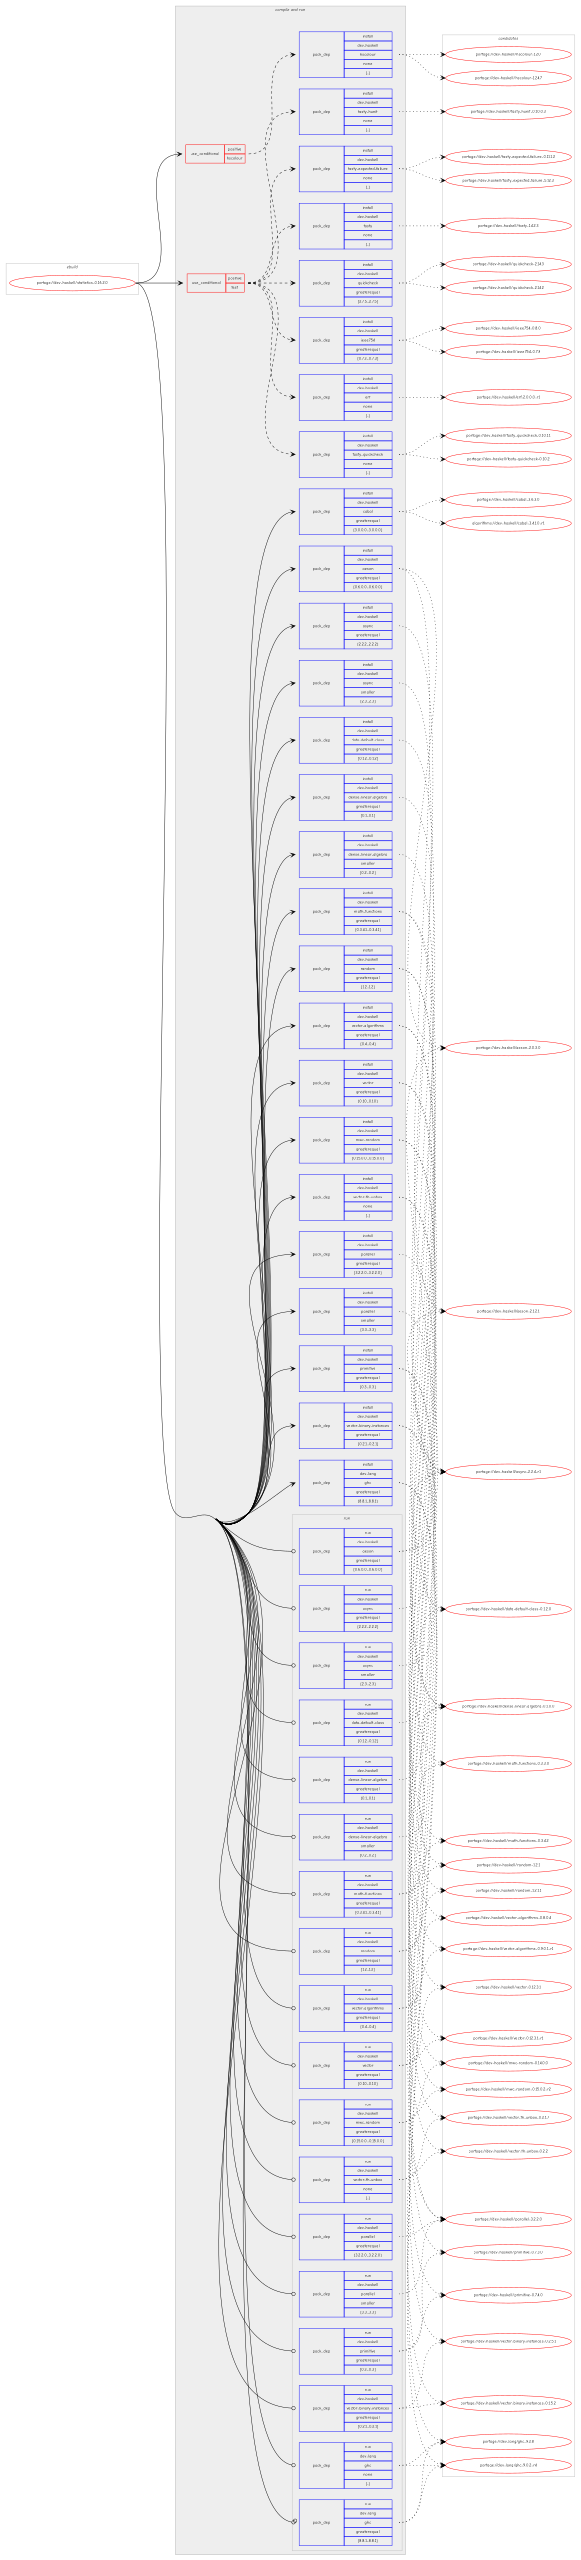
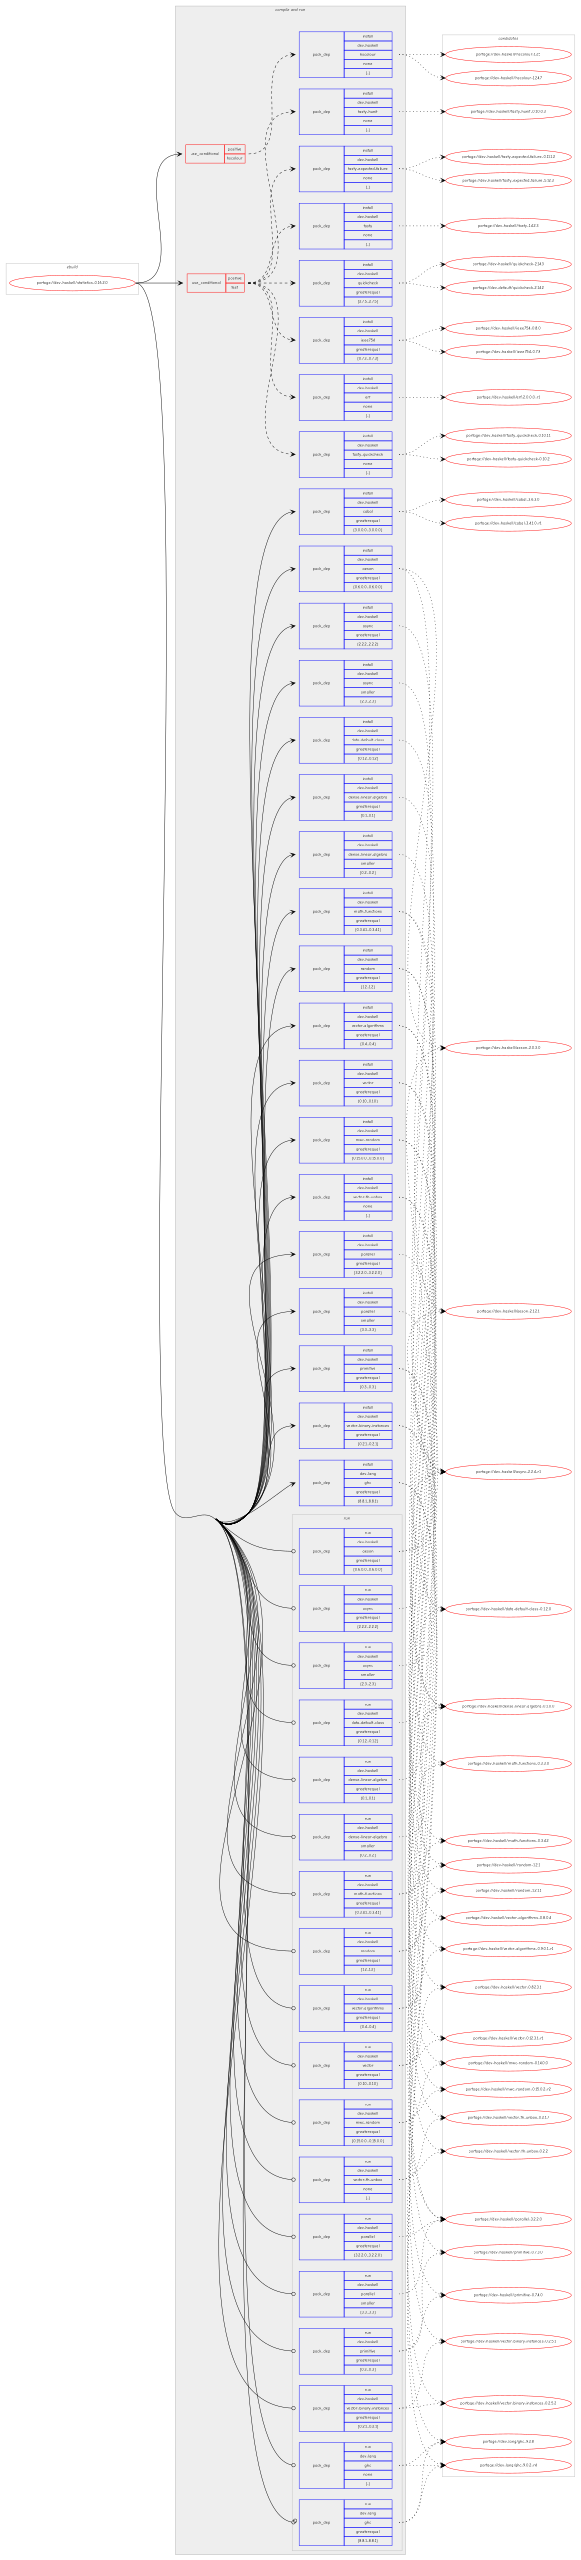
node "portage://dev-haskell/hscolour-1.20": label "portage://dev-haskell/hscolour-1.20" -> "portage://dev-haskell/hscolour-1.25"
node "portage://dev-haskell/quickcheck-2.14.2": label "portage://dev-haskell/quickcheck-2.14.2" -> "portage://dev-default/quickcheck-2.14.2"
node "algorithms://dev-haskell/cabal-3.4.1.0-r1": label "algorithms://dev-haskell/cabal-3.4.1.0-r1" -> "portage://dev-haskell/cabal-3.4.1.0-r1"
node "portage://dev-haskell/vector-0.12.3.1": label "portage://dev-haskell/vector-0.12.3.1" -> "portage://dev-haskell/vector-0.82.3.1"
node "portage://dev-haskell/vector-binary-instances-0.1.5.2": label "portage://dev-haskell/vector-binary-instances-0.1.5.2" -> "portage://dev-haskell/vector-binary-instances-0.2.5.2"
